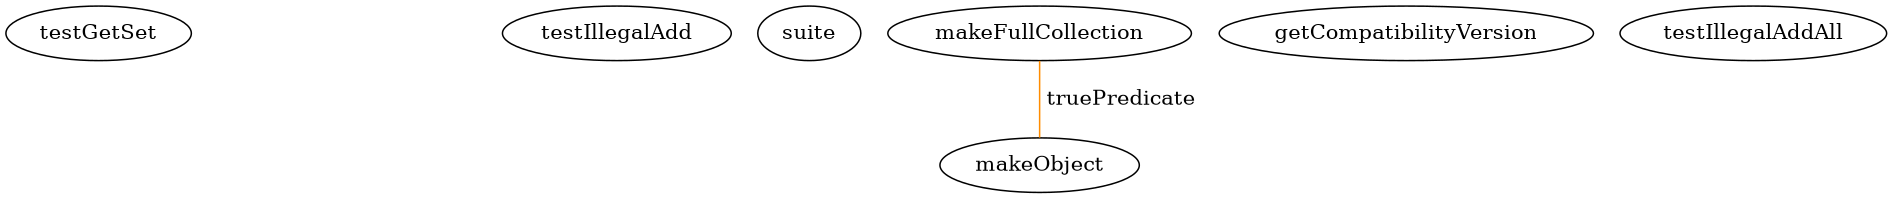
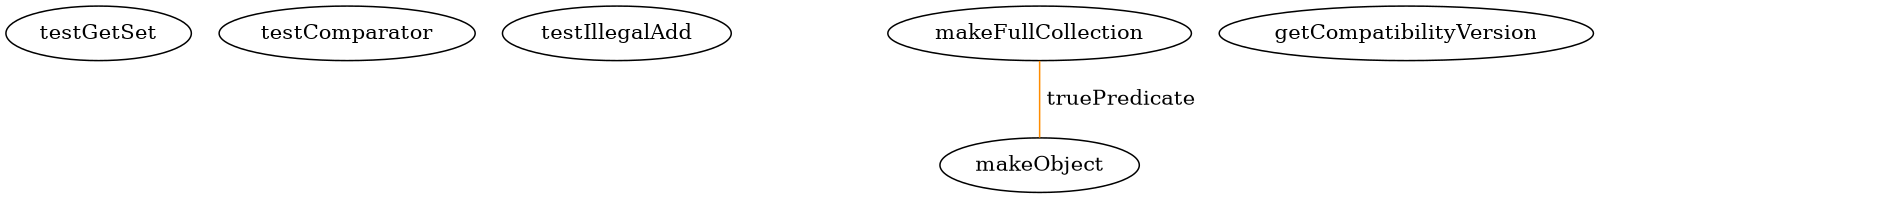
node "testComparator": added
node "suite": removed
node "testIllegalAddAll": removed
